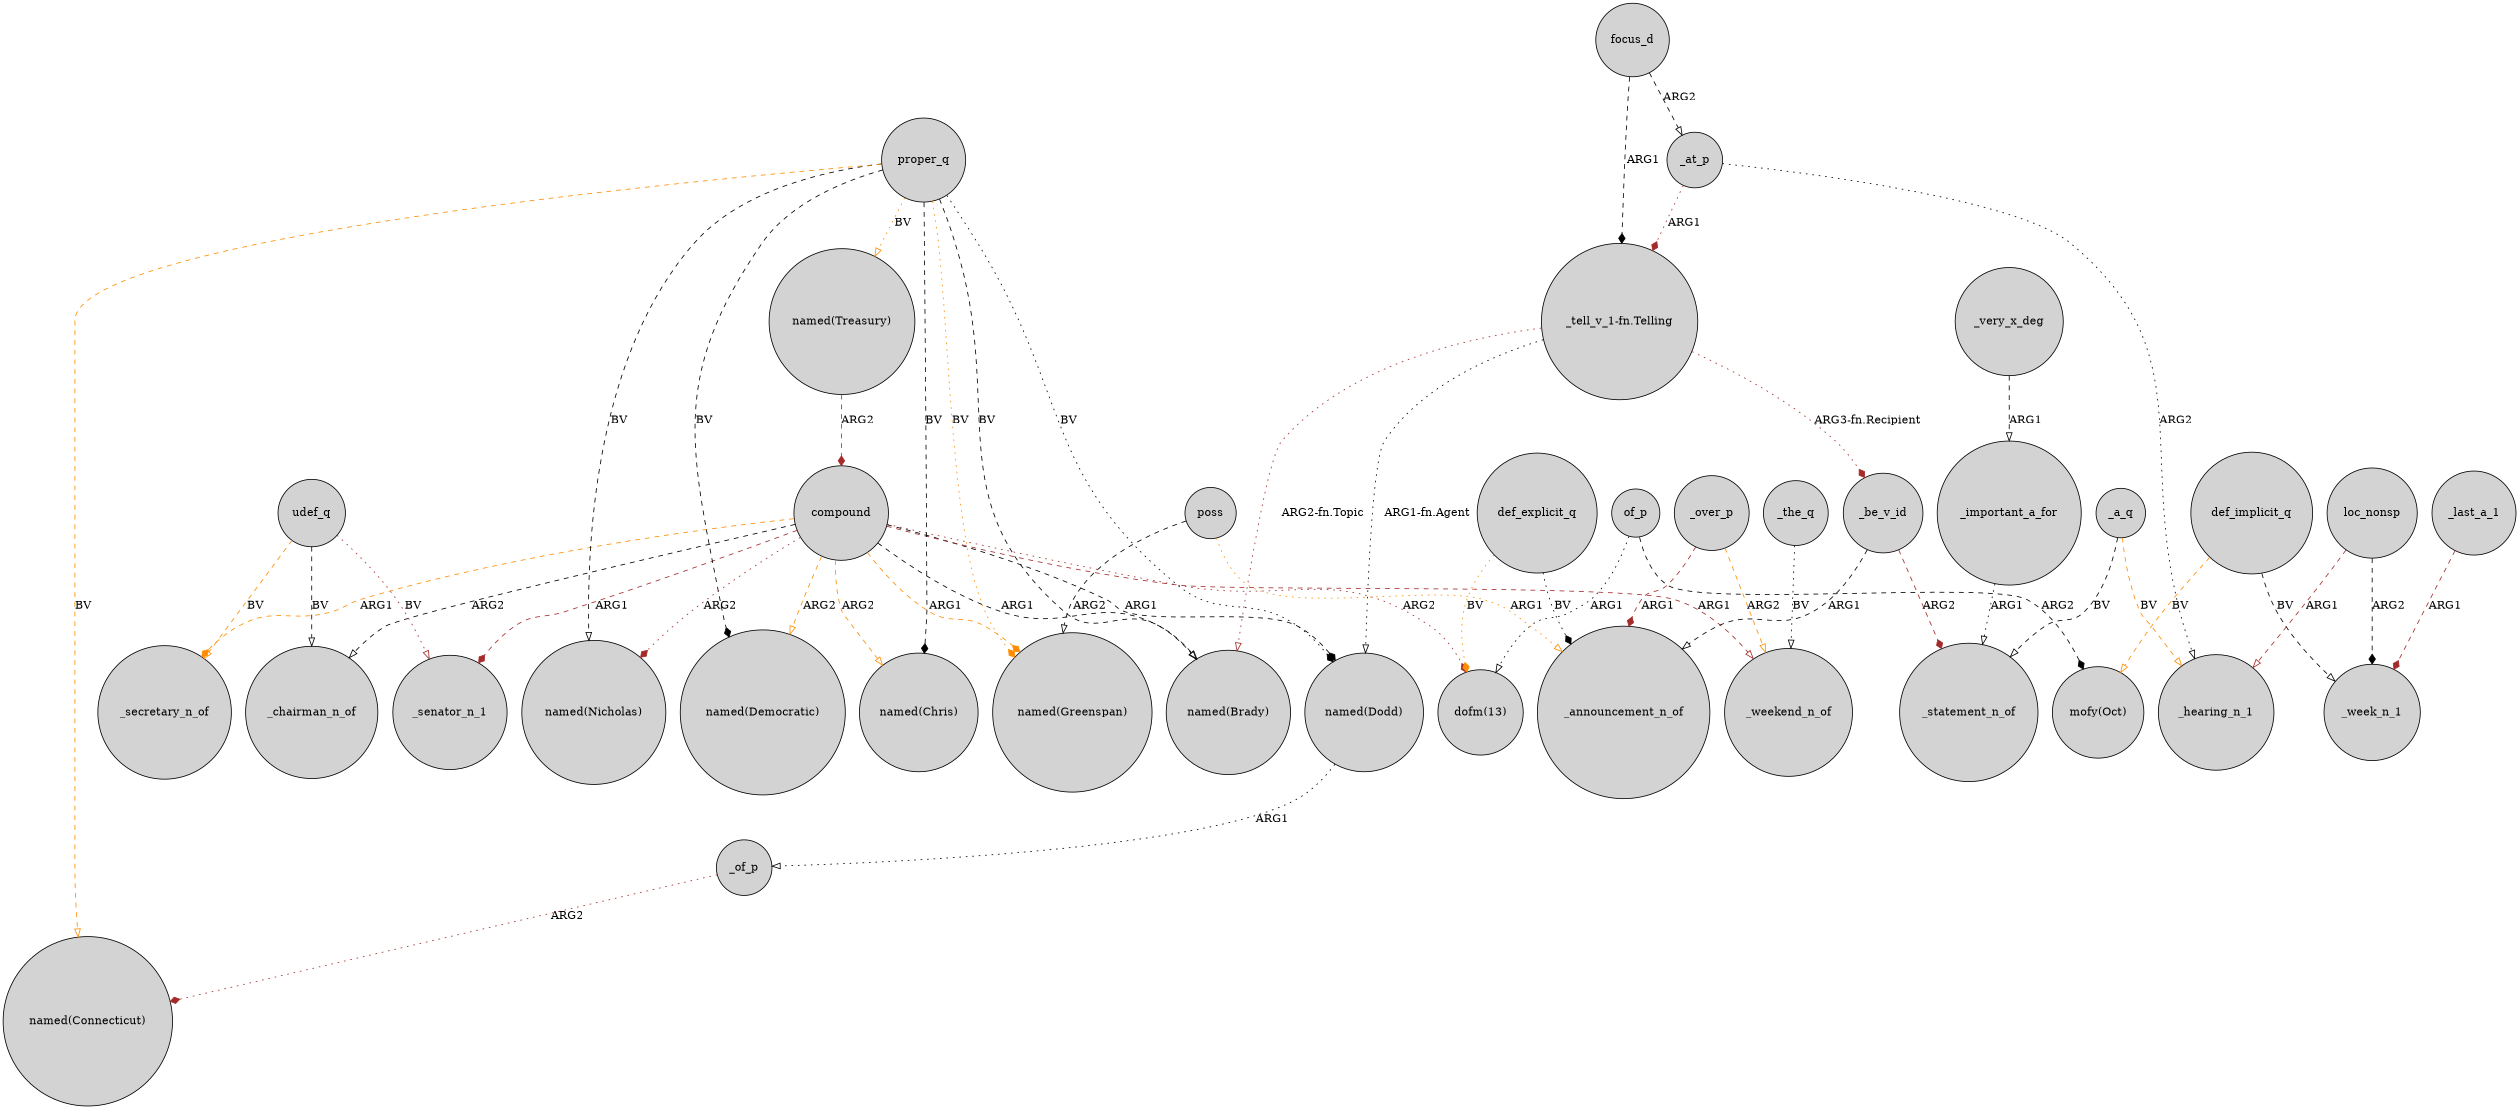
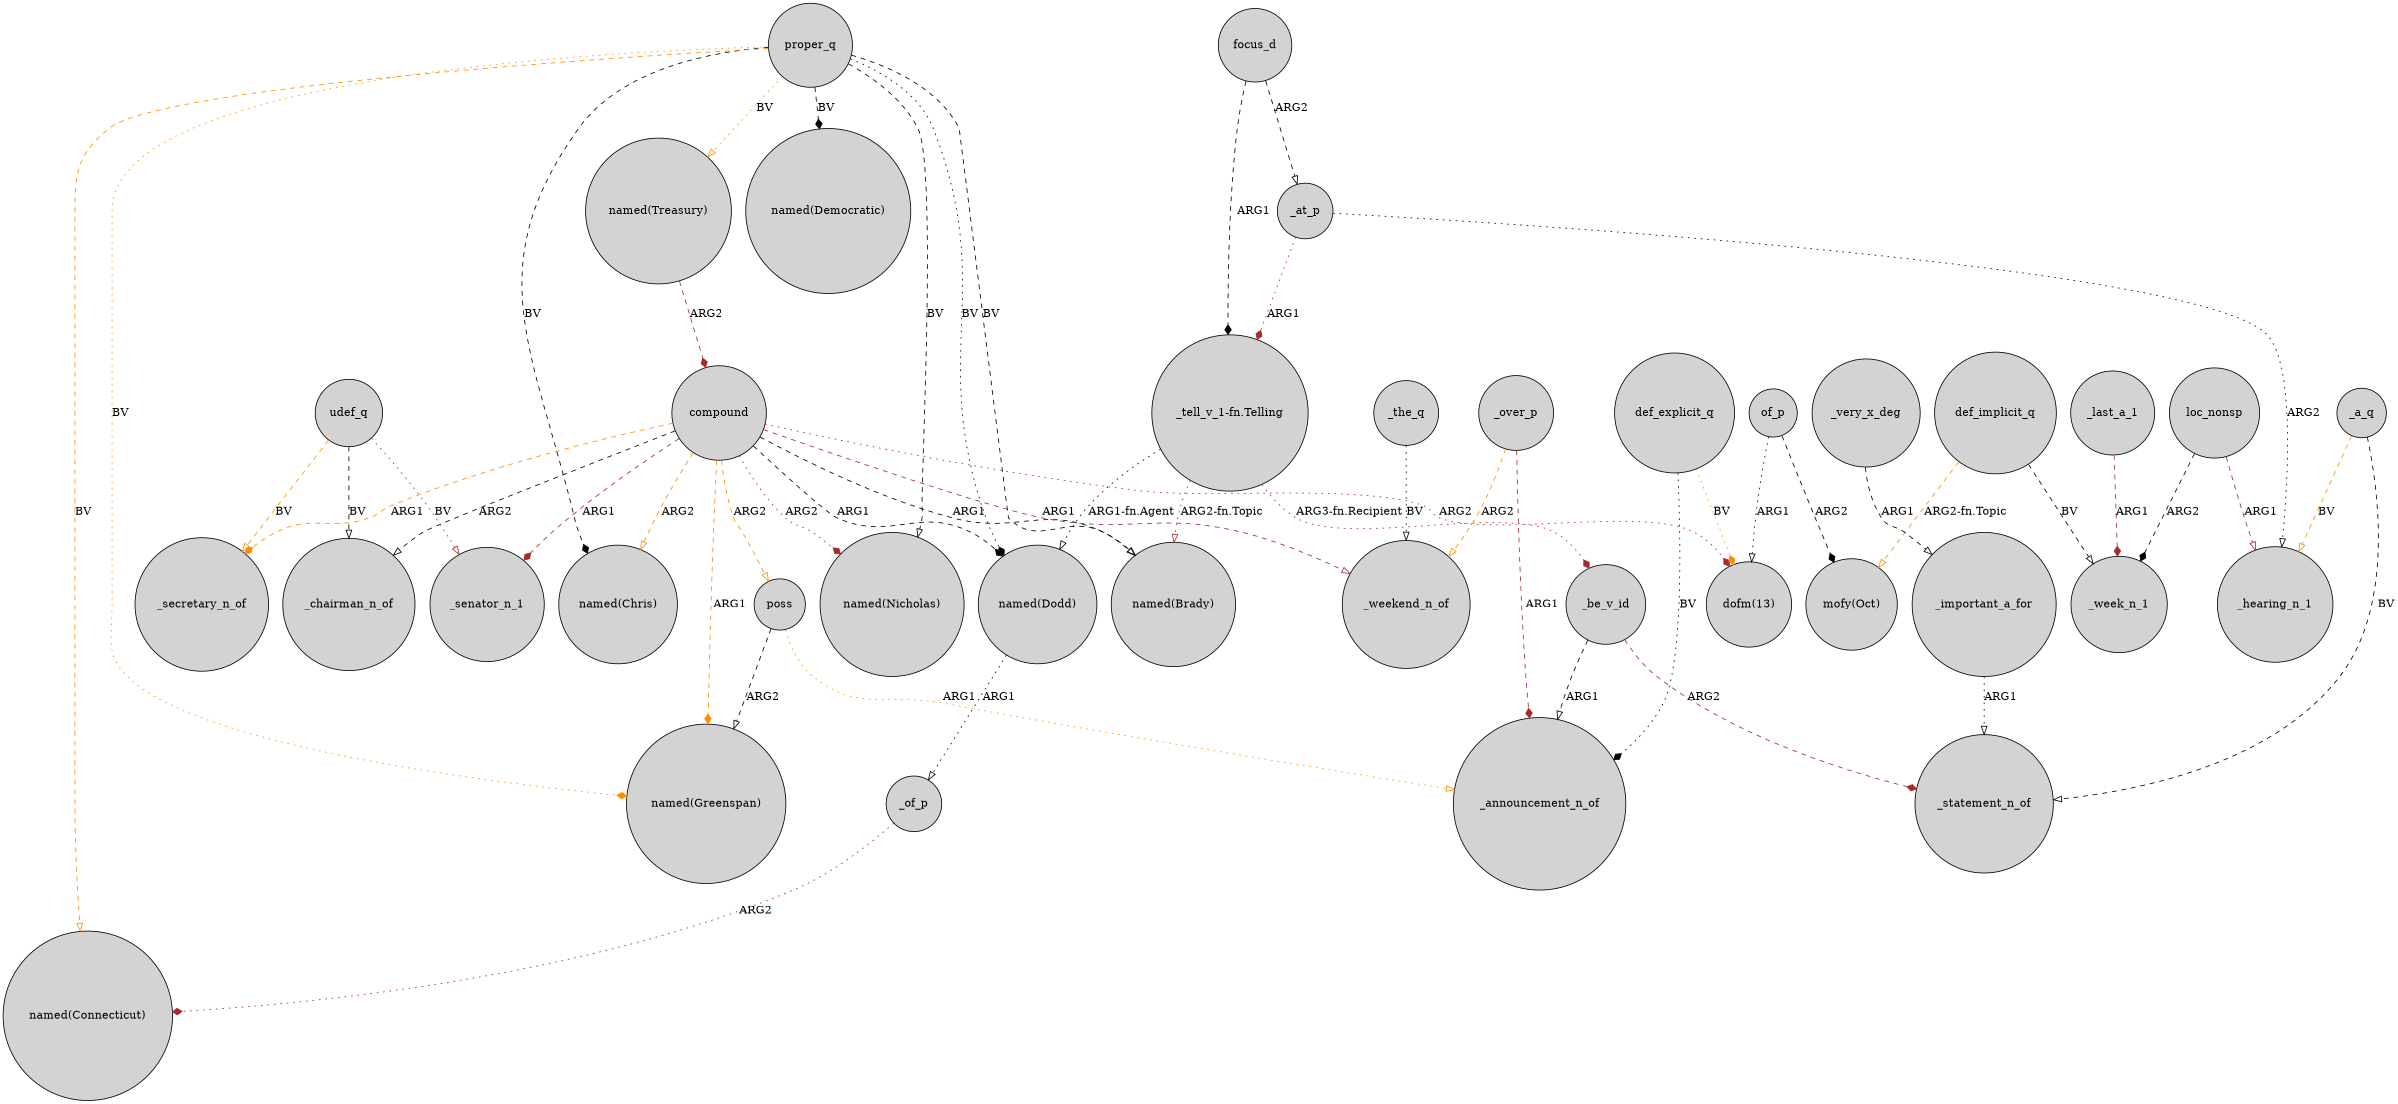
edge "compound" -> "named(Democratic)": now "compound" -> "poss"
edge "def_implicit_q" -> "mofy(Oct)": label "BV" -> "ARG2-fn.Topic"
